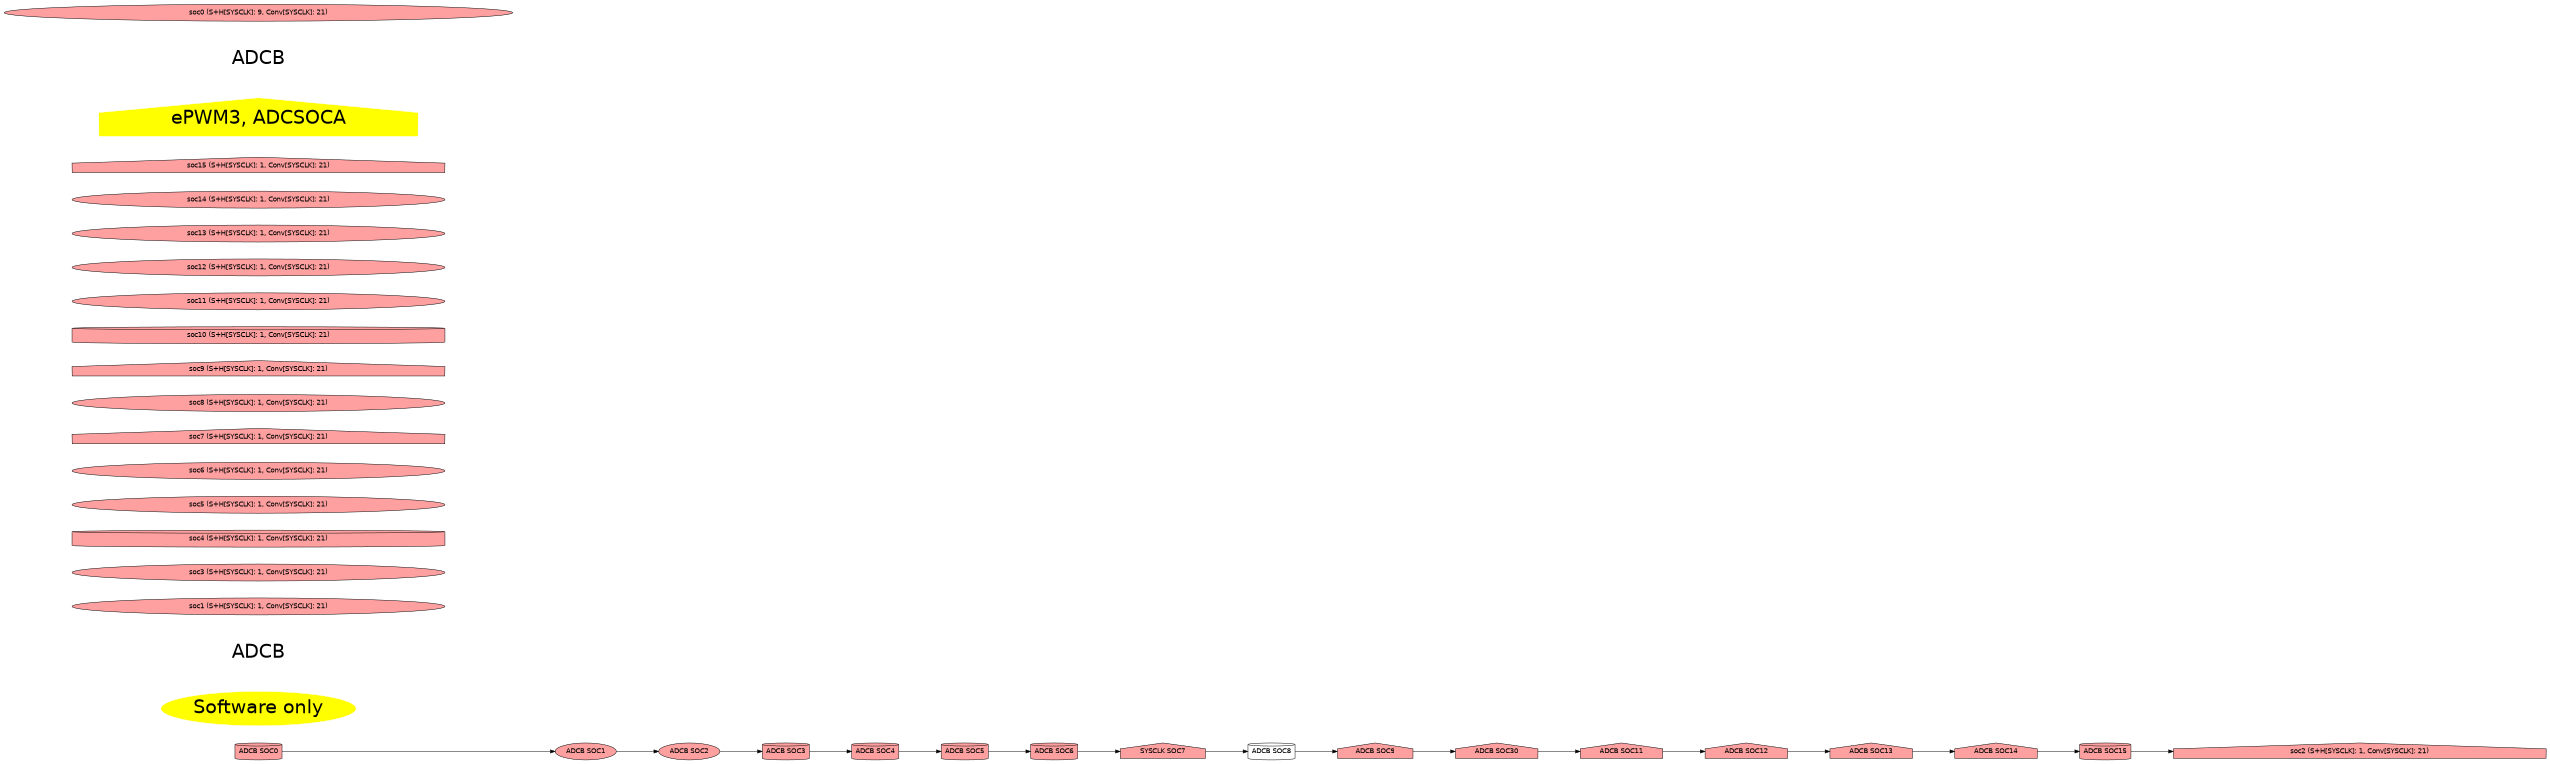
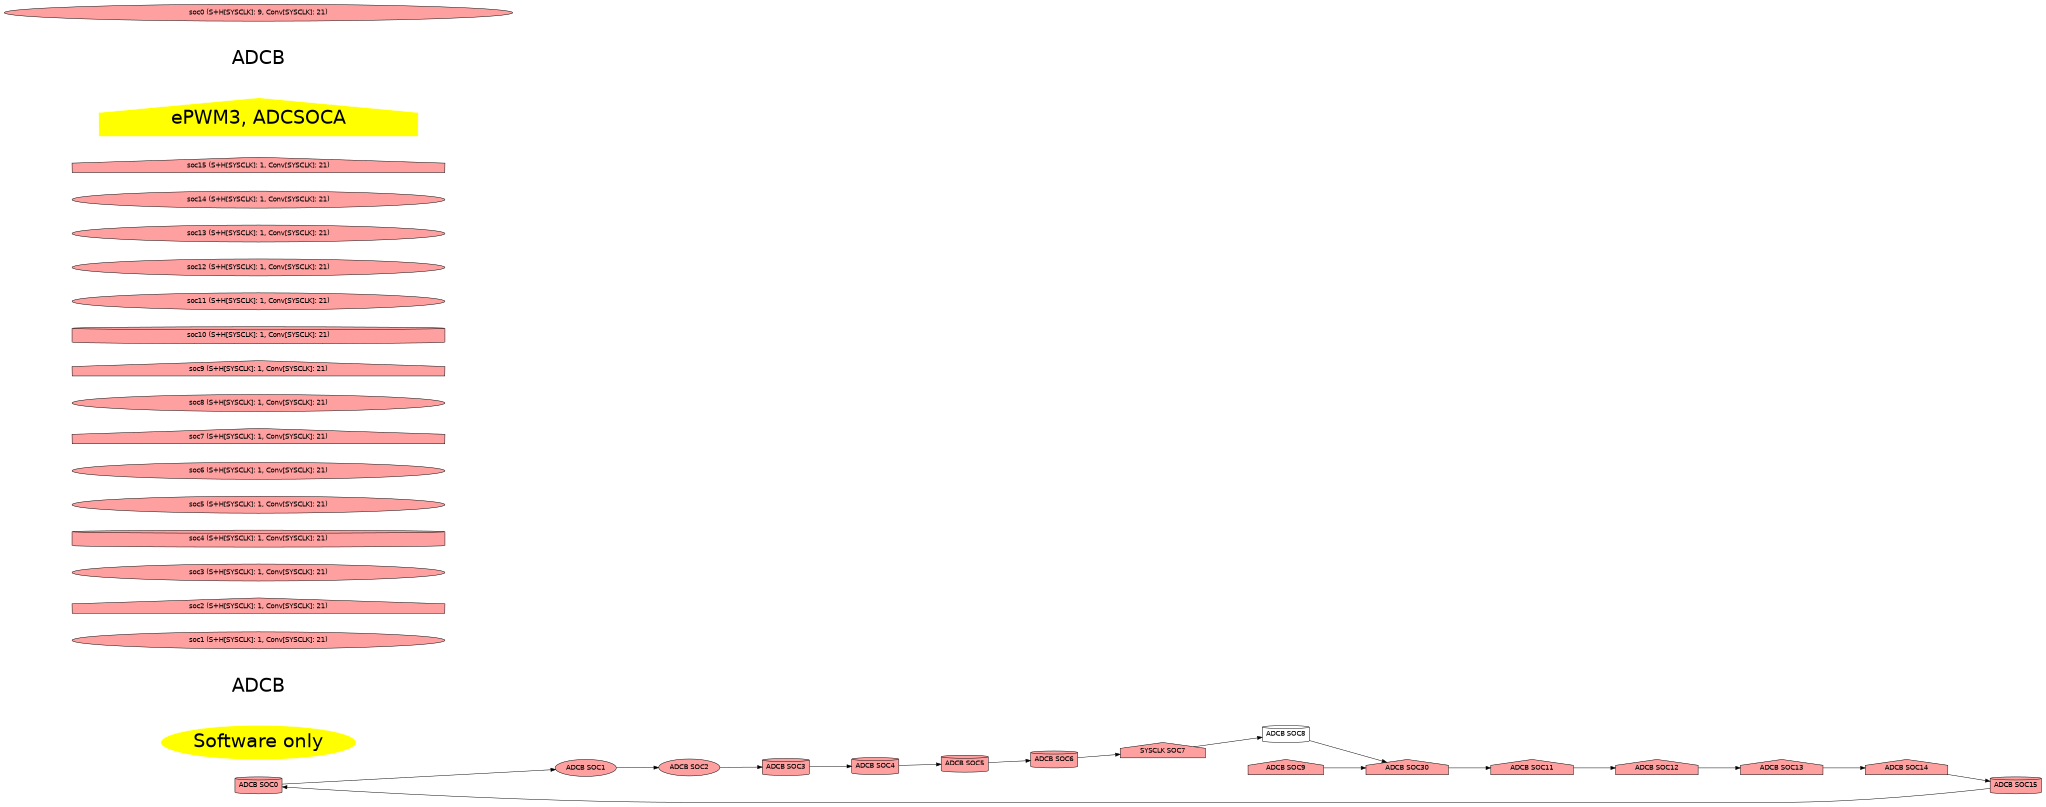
edge "ADCB SOC8" -> "ADCB SOC9": now "ADCB SOC8" -> "ADCB SOC30"
edge "ADCB SOC15" -> "soc2 (S+H[SYSCLK]: 1, Conv[SYSCLK]: 21)": now "ADCB SOC15" -> "ADCB SOC0"
